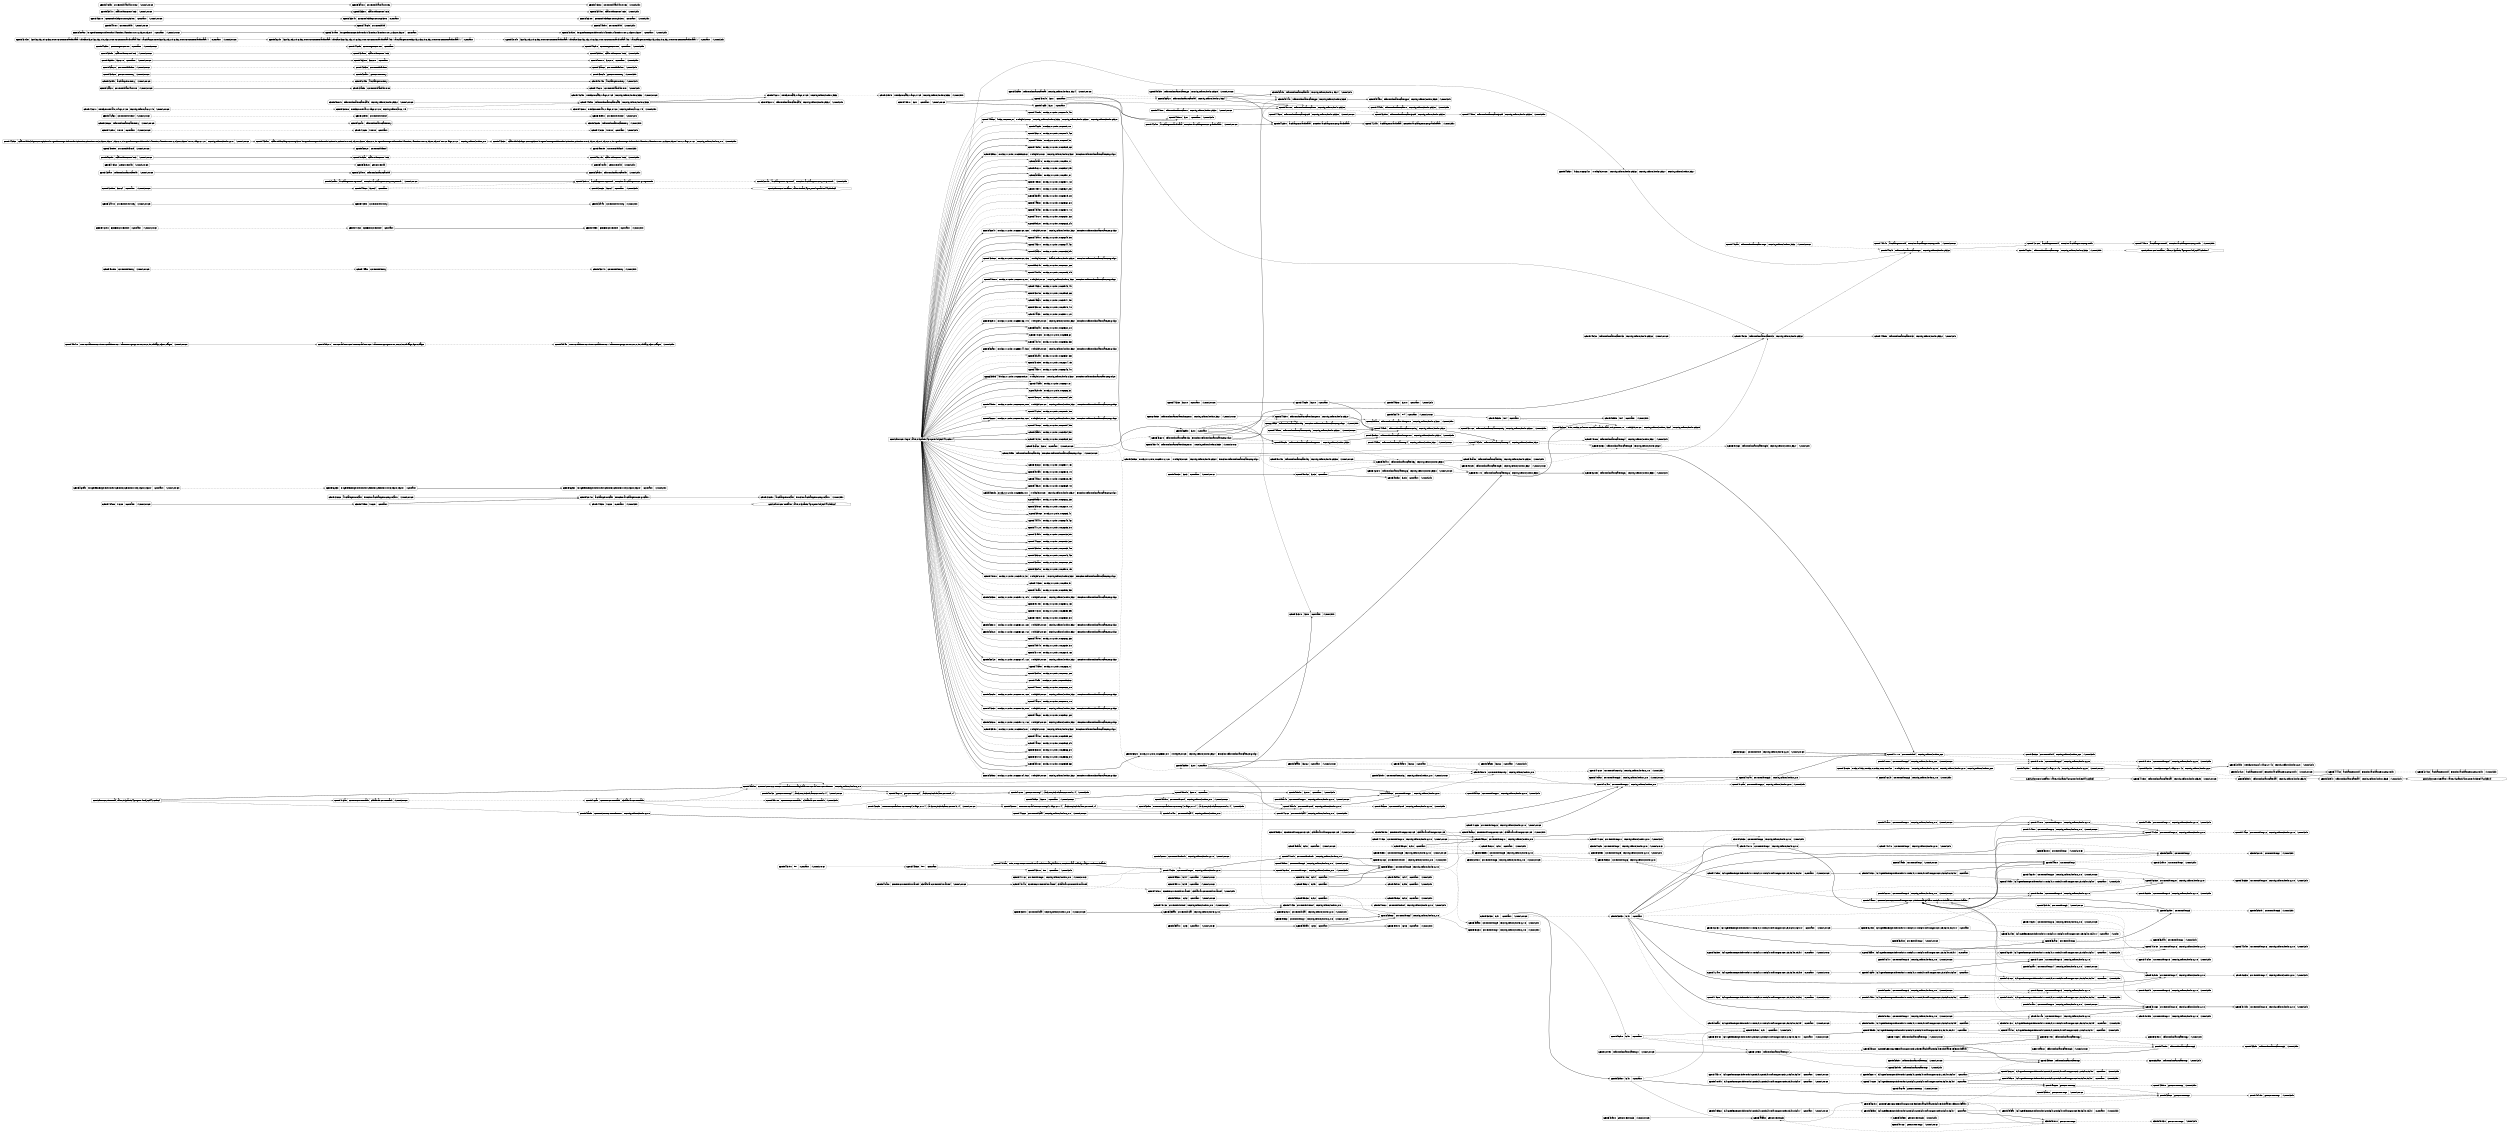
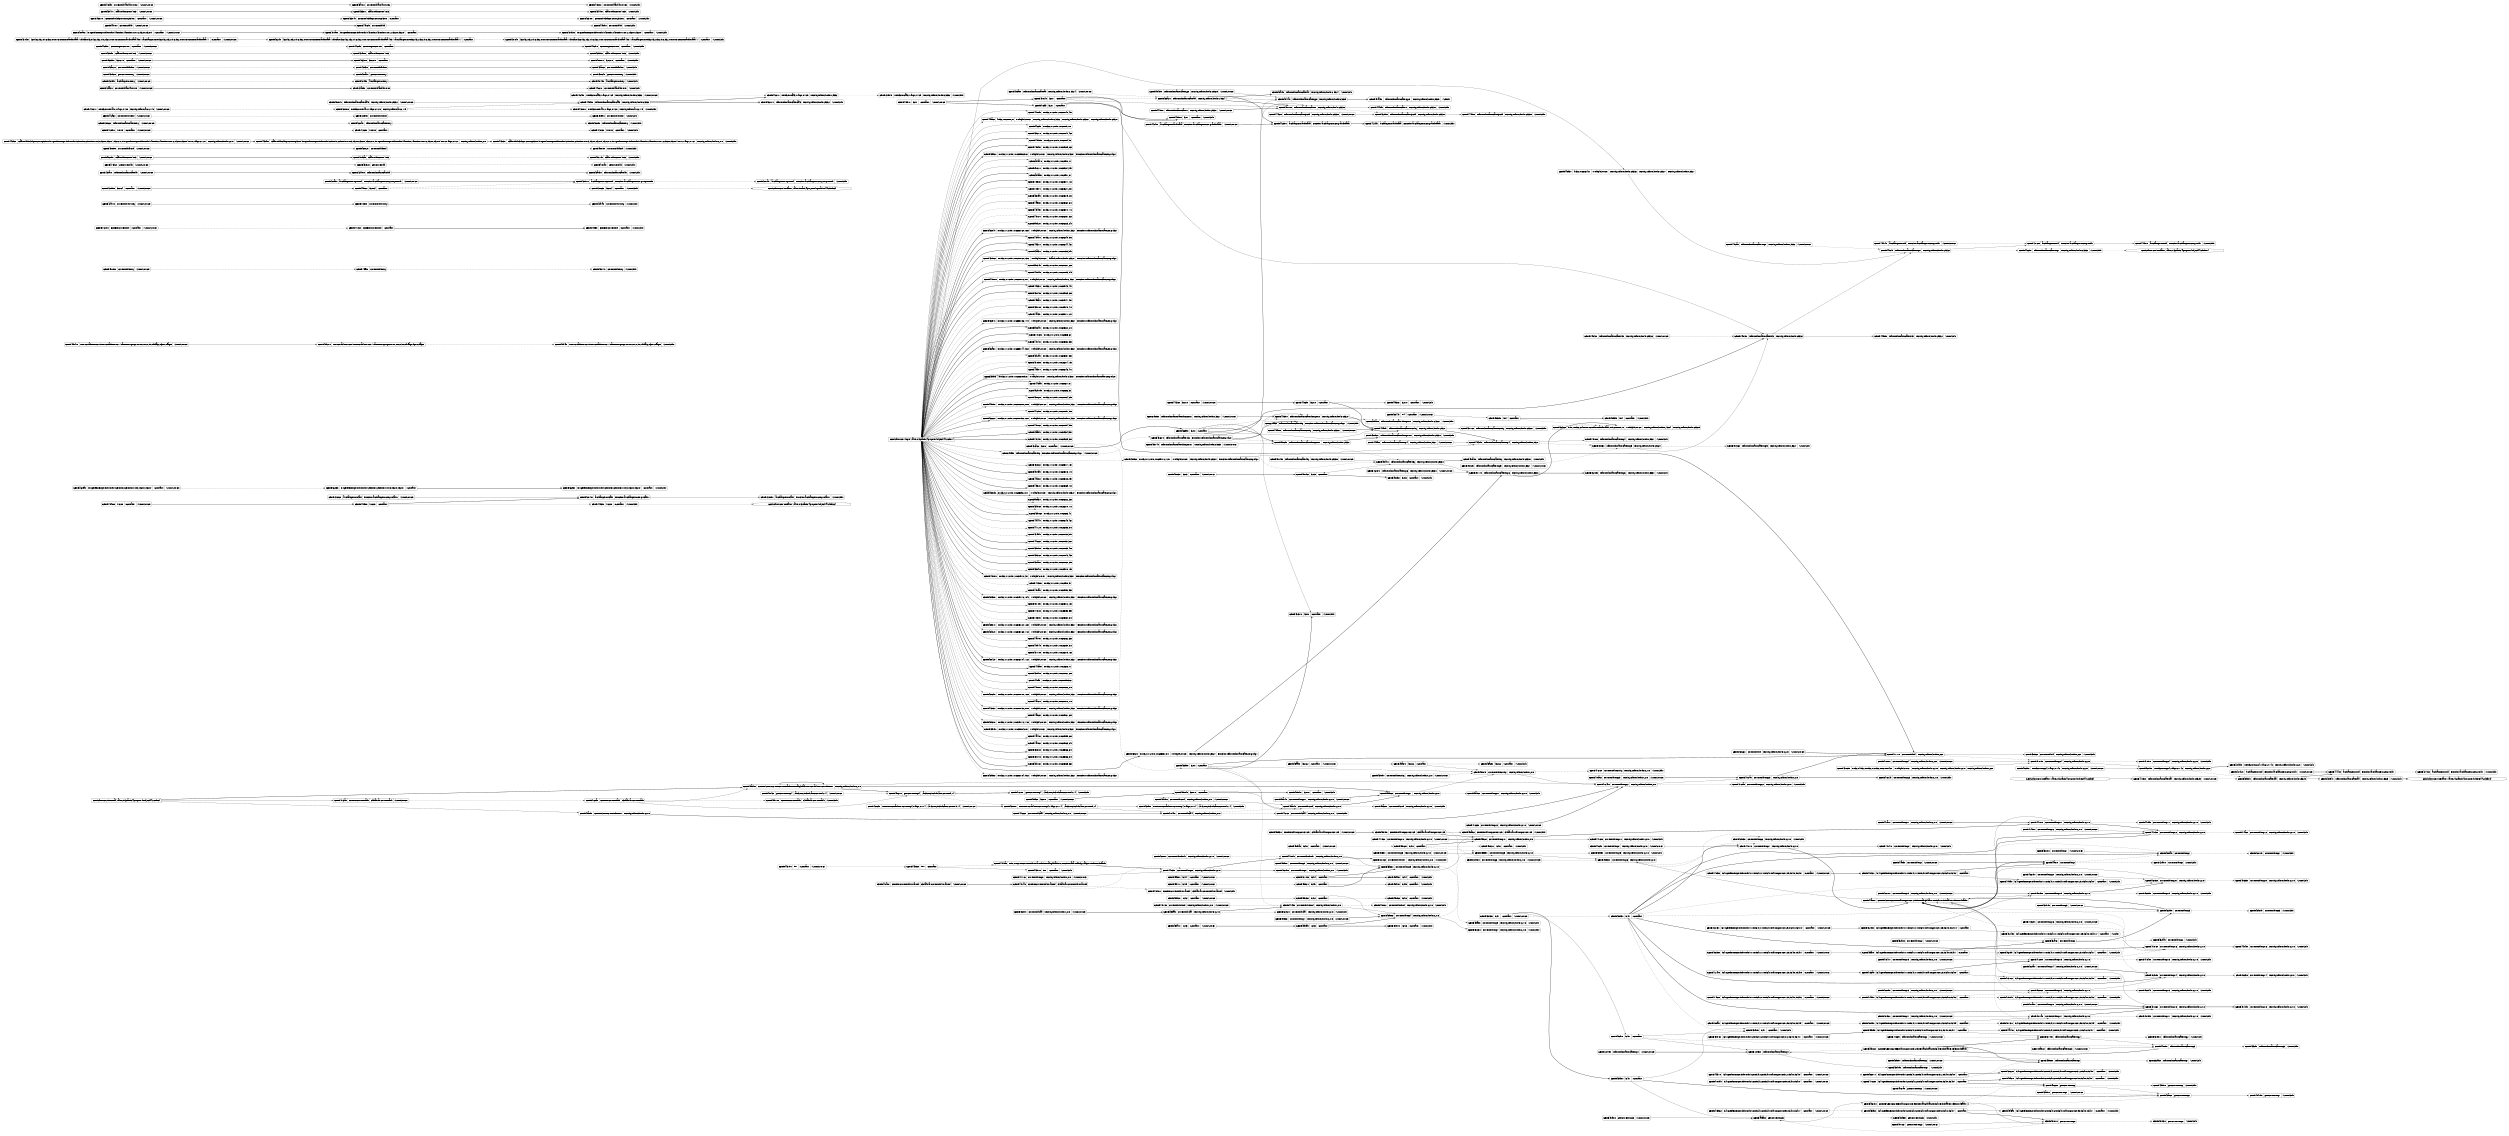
node "CE0x5454a50": text "*SummSink*" -> "*SnkIdx*"
edge "CE0x545f980" -> "CE0x545f880": style bold -> dashed
